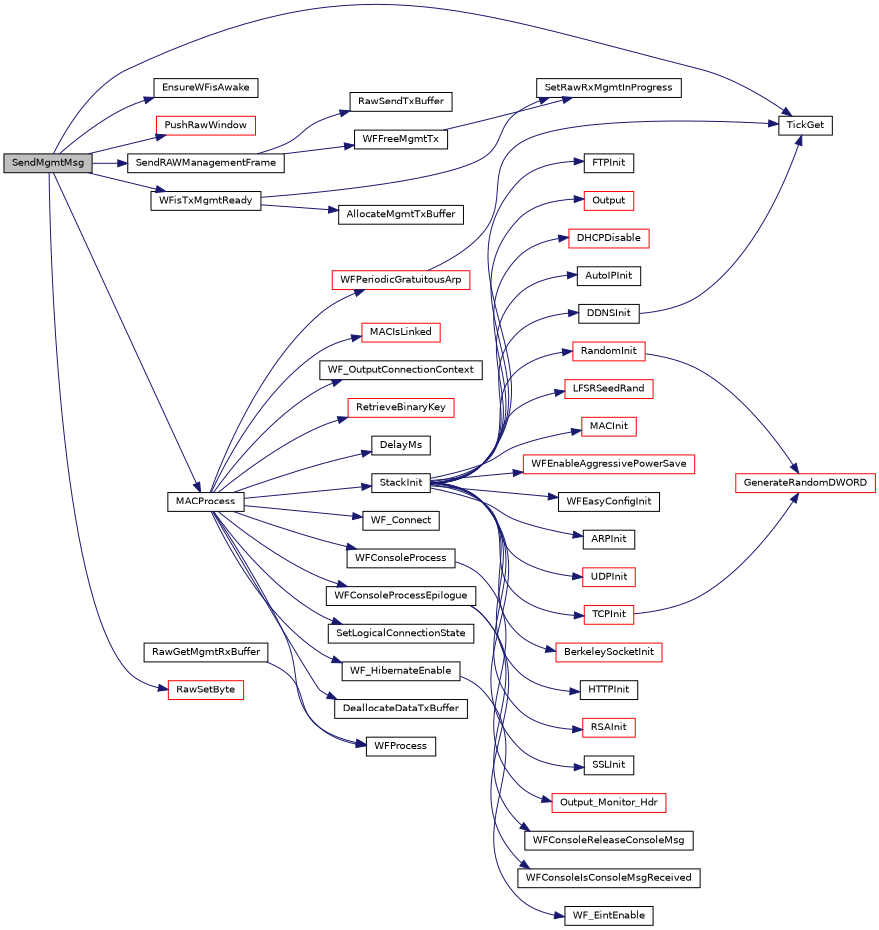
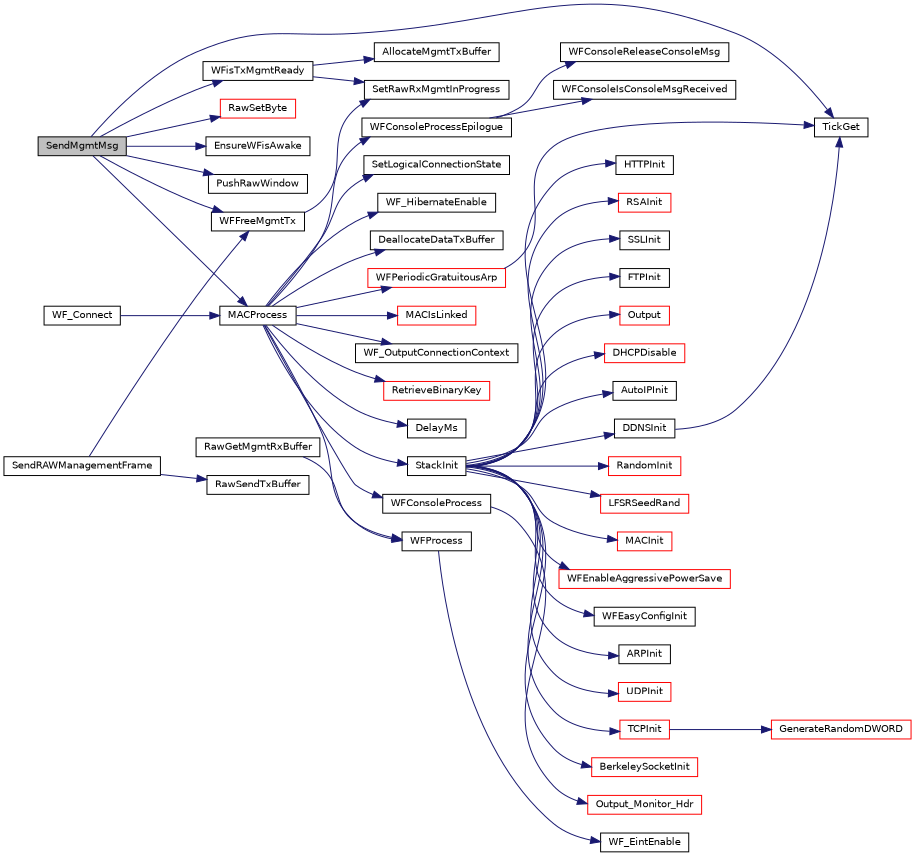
node "PushRawWindow": color red -> black
edge "SendMgmtMsg" -> "SendRAWManagementFrame": now "SendMgmtMsg" -> "WFFreeMgmtTx"
edge "RandomInit" -> "GenerateRandomDWORD": removed
edge "MACProcess" -> "WF_Connect": reversed
edge "WF_HibernateEnable" -> "WF_EintEnable": now "WFProcess" -> "WF_EintEnable"
